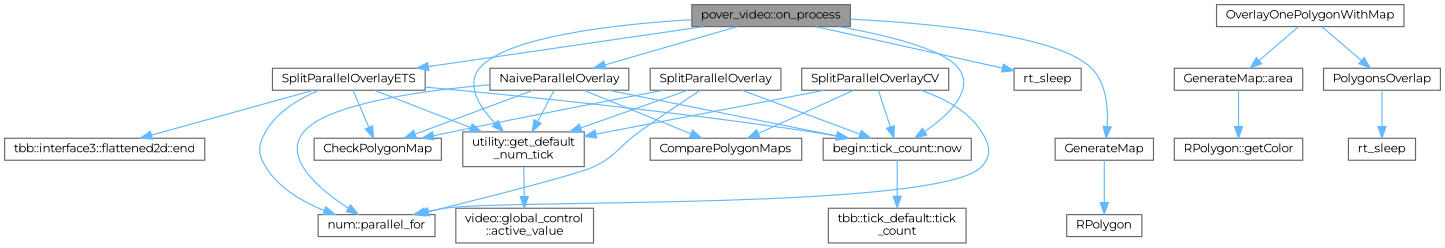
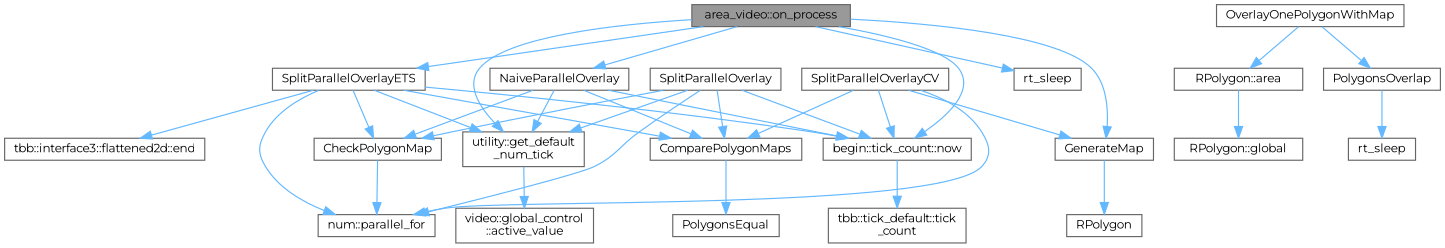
node "pover_video::on_process": label "pover_video::on_process" -> "area_video::on_process"
node "GenerateMap::area": label "GenerateMap::area" -> "RPolygon::area"
edge "SplitParallelOverlay" -> "ComparePolygonMaps": added
edge "SplitParallelOverlayCV" -> "utility::get_default _num_tick": now "SplitParallelOverlayCV" -> "GenerateMap"
edge "NaiveParallelOverlay" -> "num::parallel_for": now "CheckPolygonMap" -> "num::parallel_for"
edge "SplitParallelOverlayETS" -> "ComparePolygonMaps": added
node "RPolygon::getColor": label "RPolygon::getColor" -> "RPolygon::global"
node "PolygonsEqual": added
